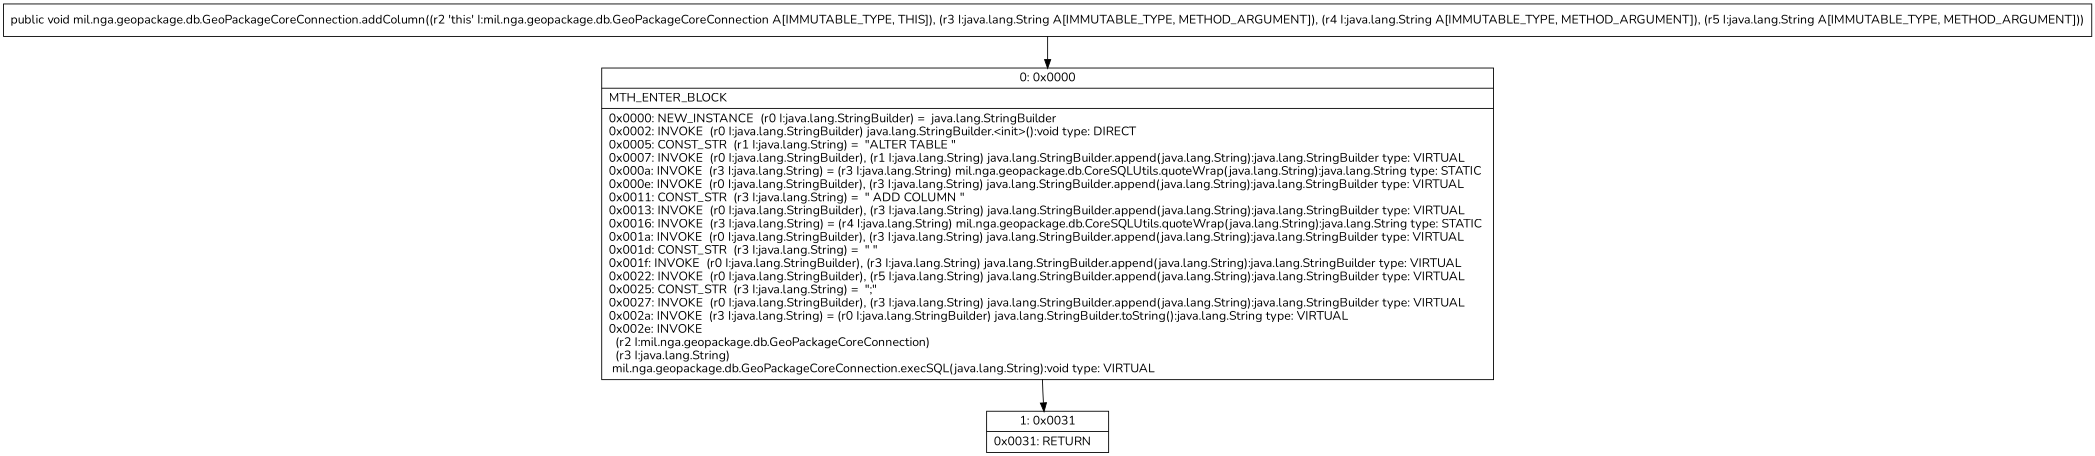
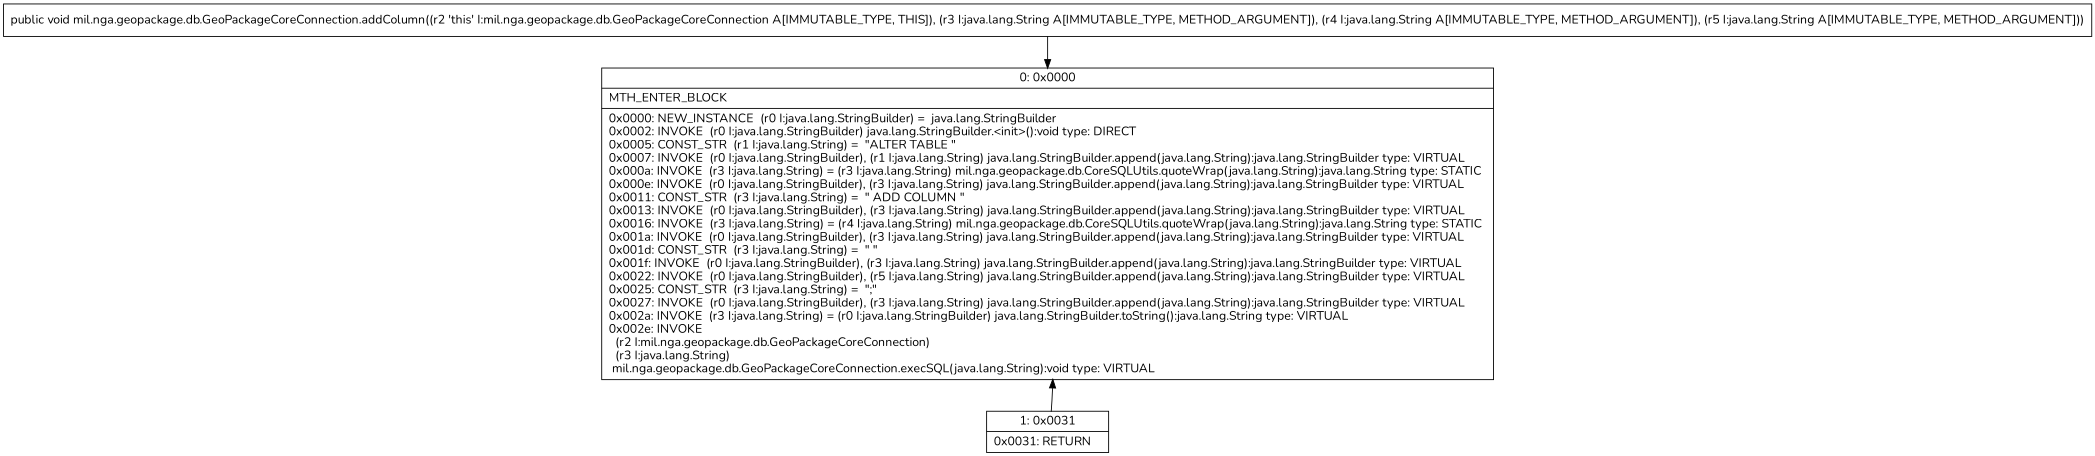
edge "0: 0x0000" -> "1: 0x0031": reversed
